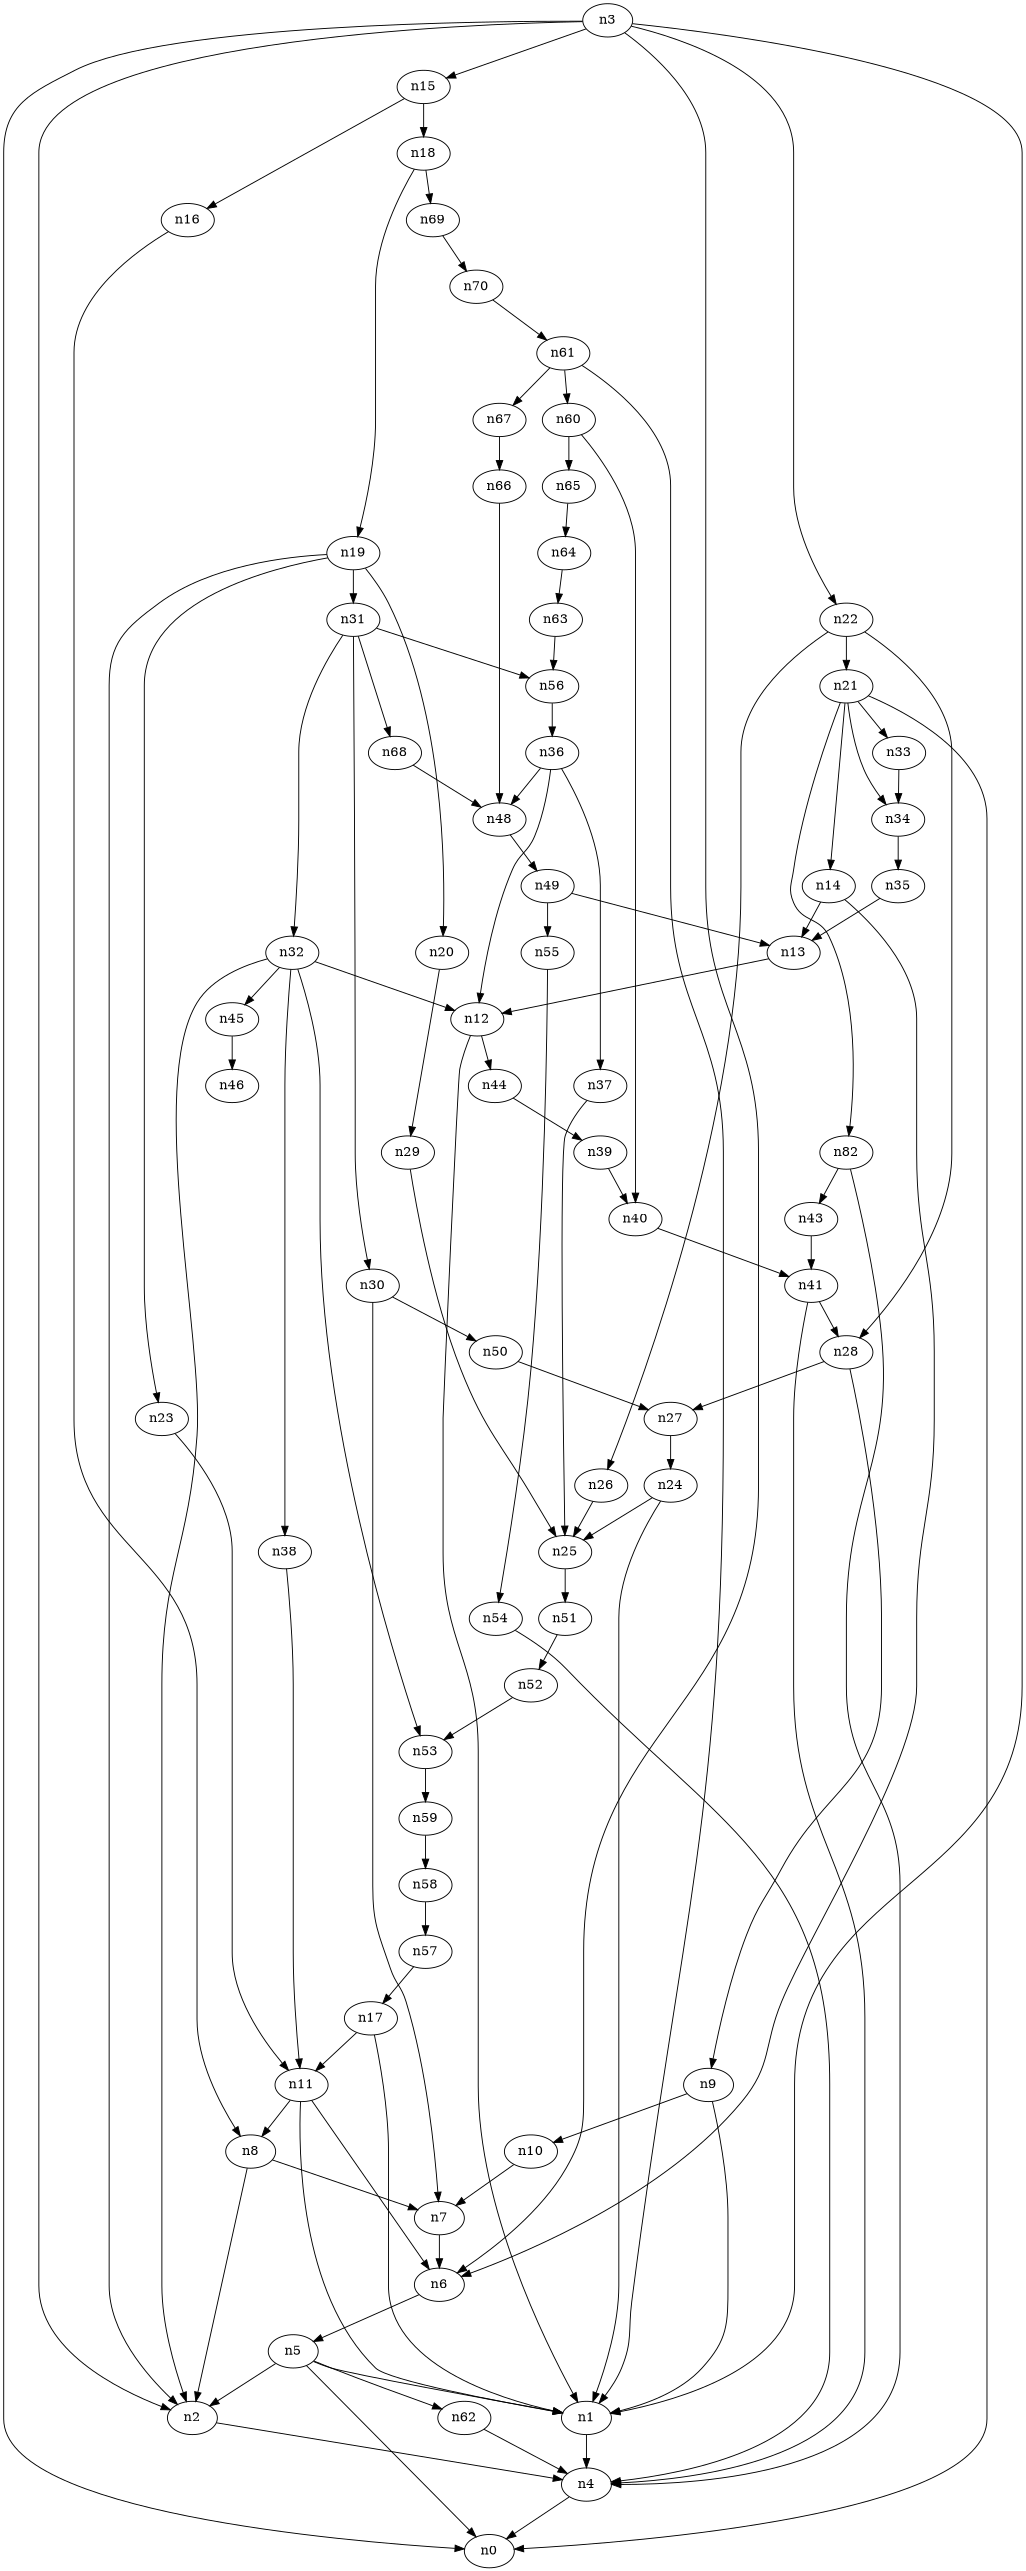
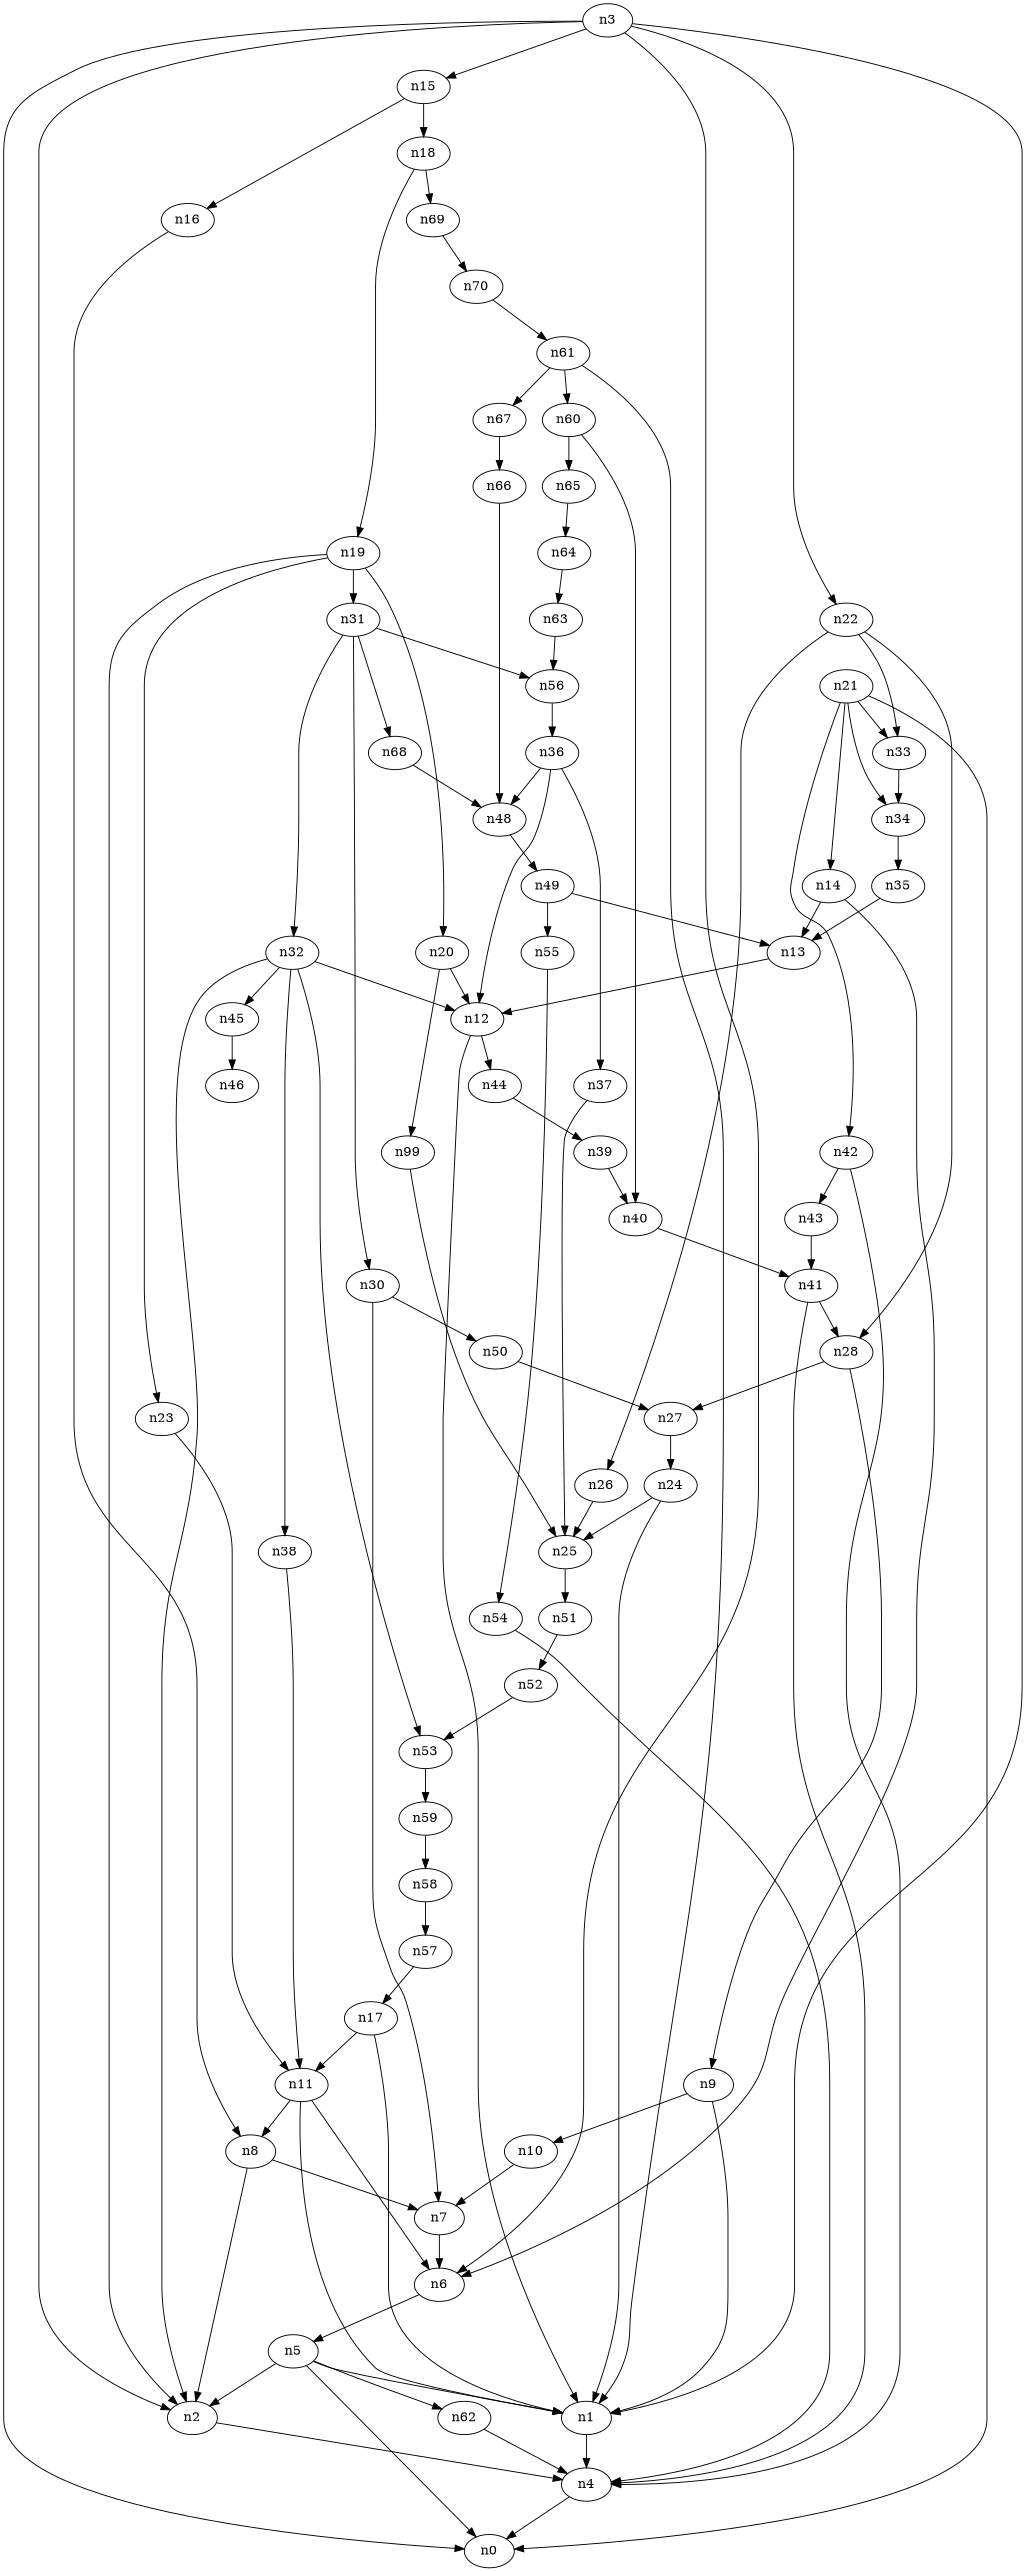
edge "n22" -> "n21": now "n22" -> "n33"
edge "n20" -> "n12": added
node "n29": label "n29" -> "n99"
node "n82": label "n82" -> "n42"
